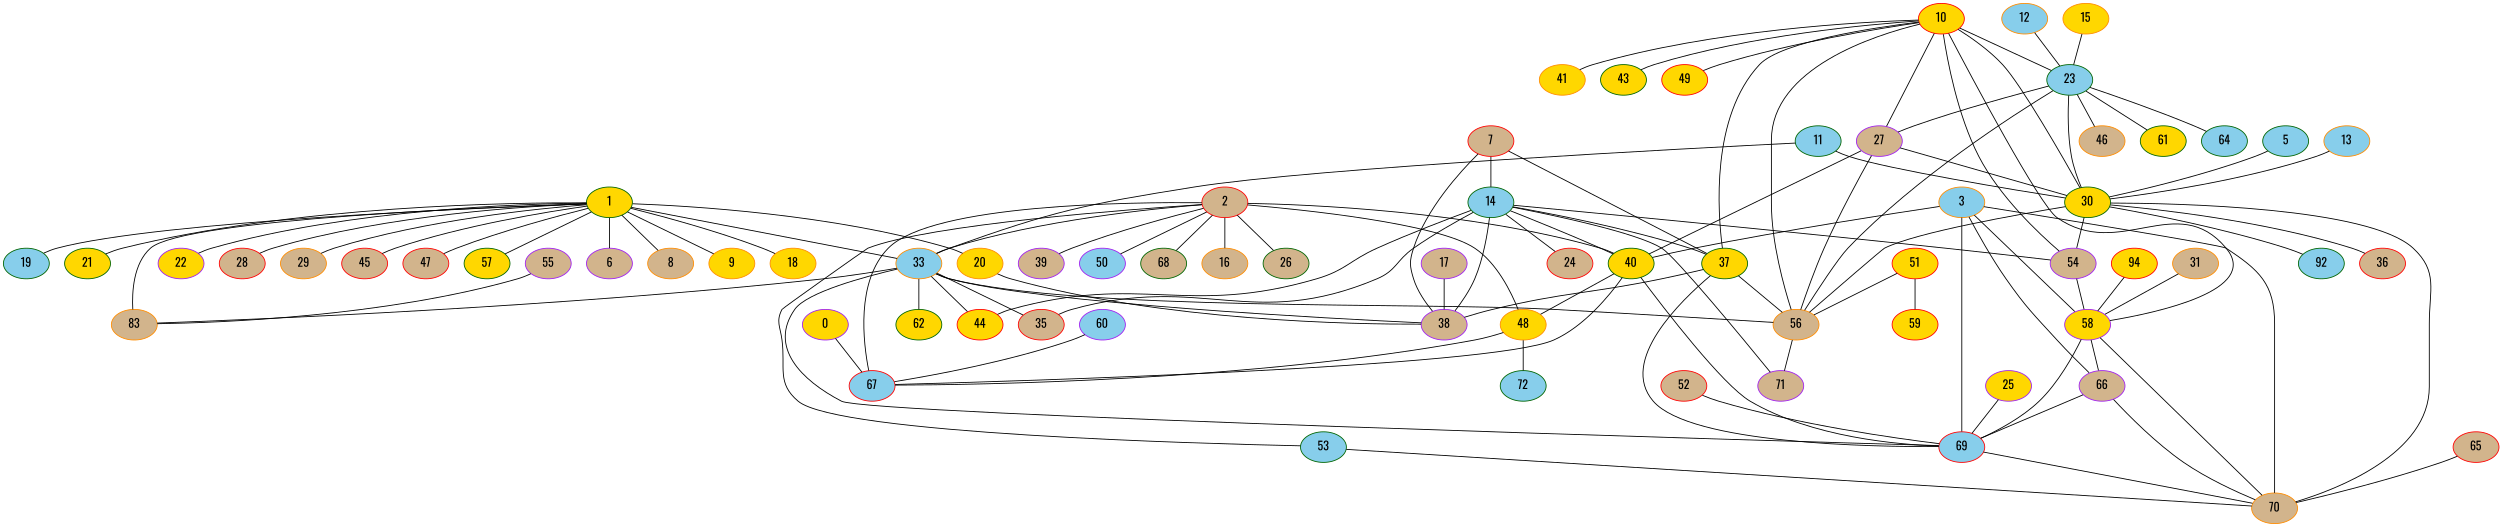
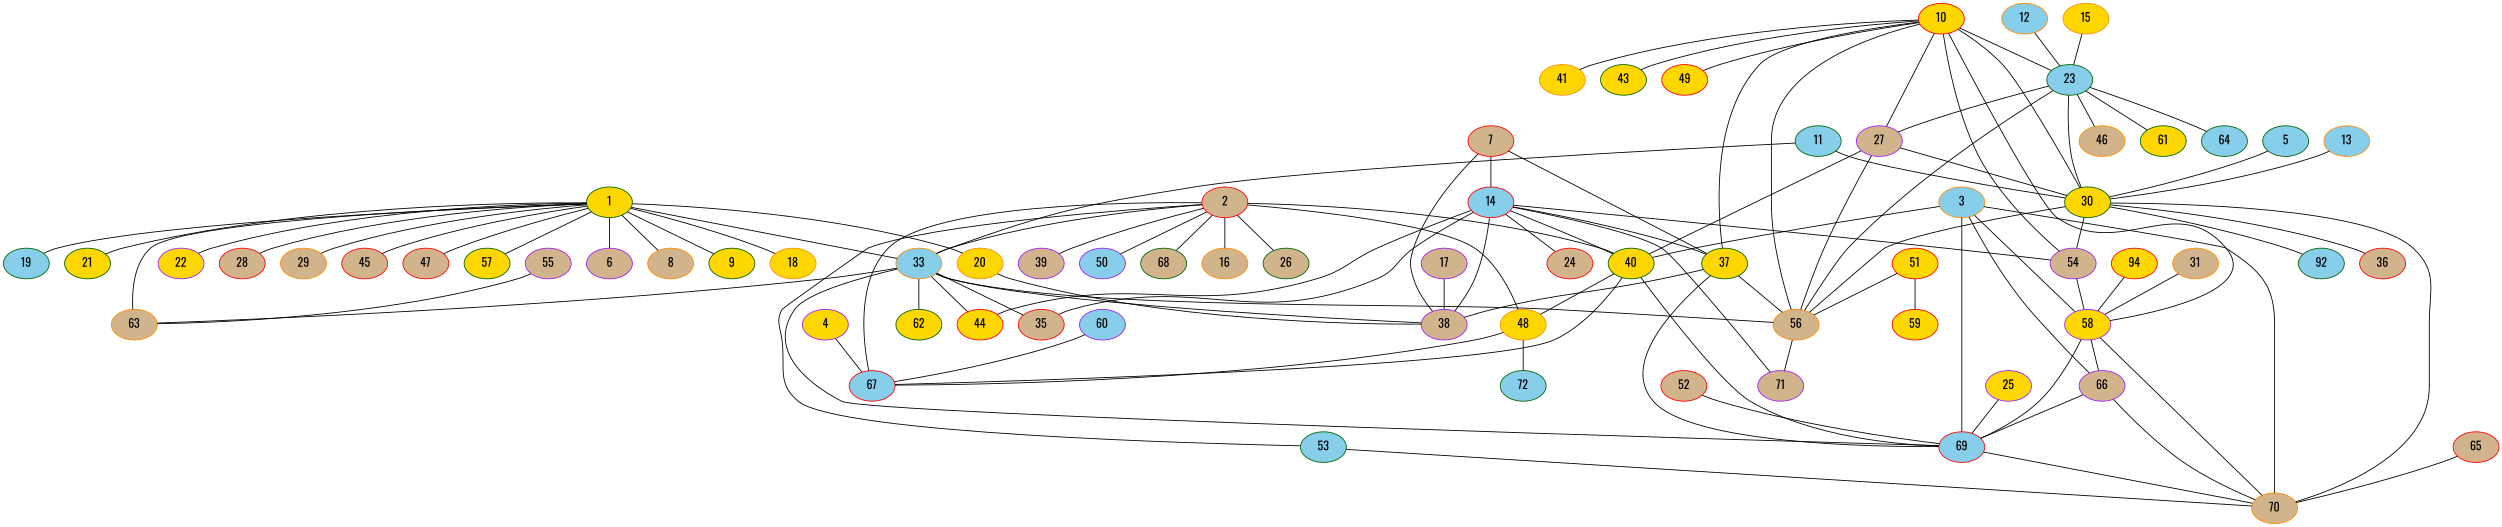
node "14": color darkgreen -> red
node "9": color darkorange -> darkgreen
node "83": label "83" -> "63"
node "0": label "0" -> "4"
